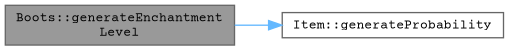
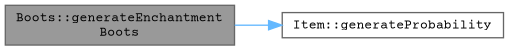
node "Boots::generateEnchantment Level": label "Boots::generateEnchantment Level" -> "Boots::generateEnchantment Boots"
